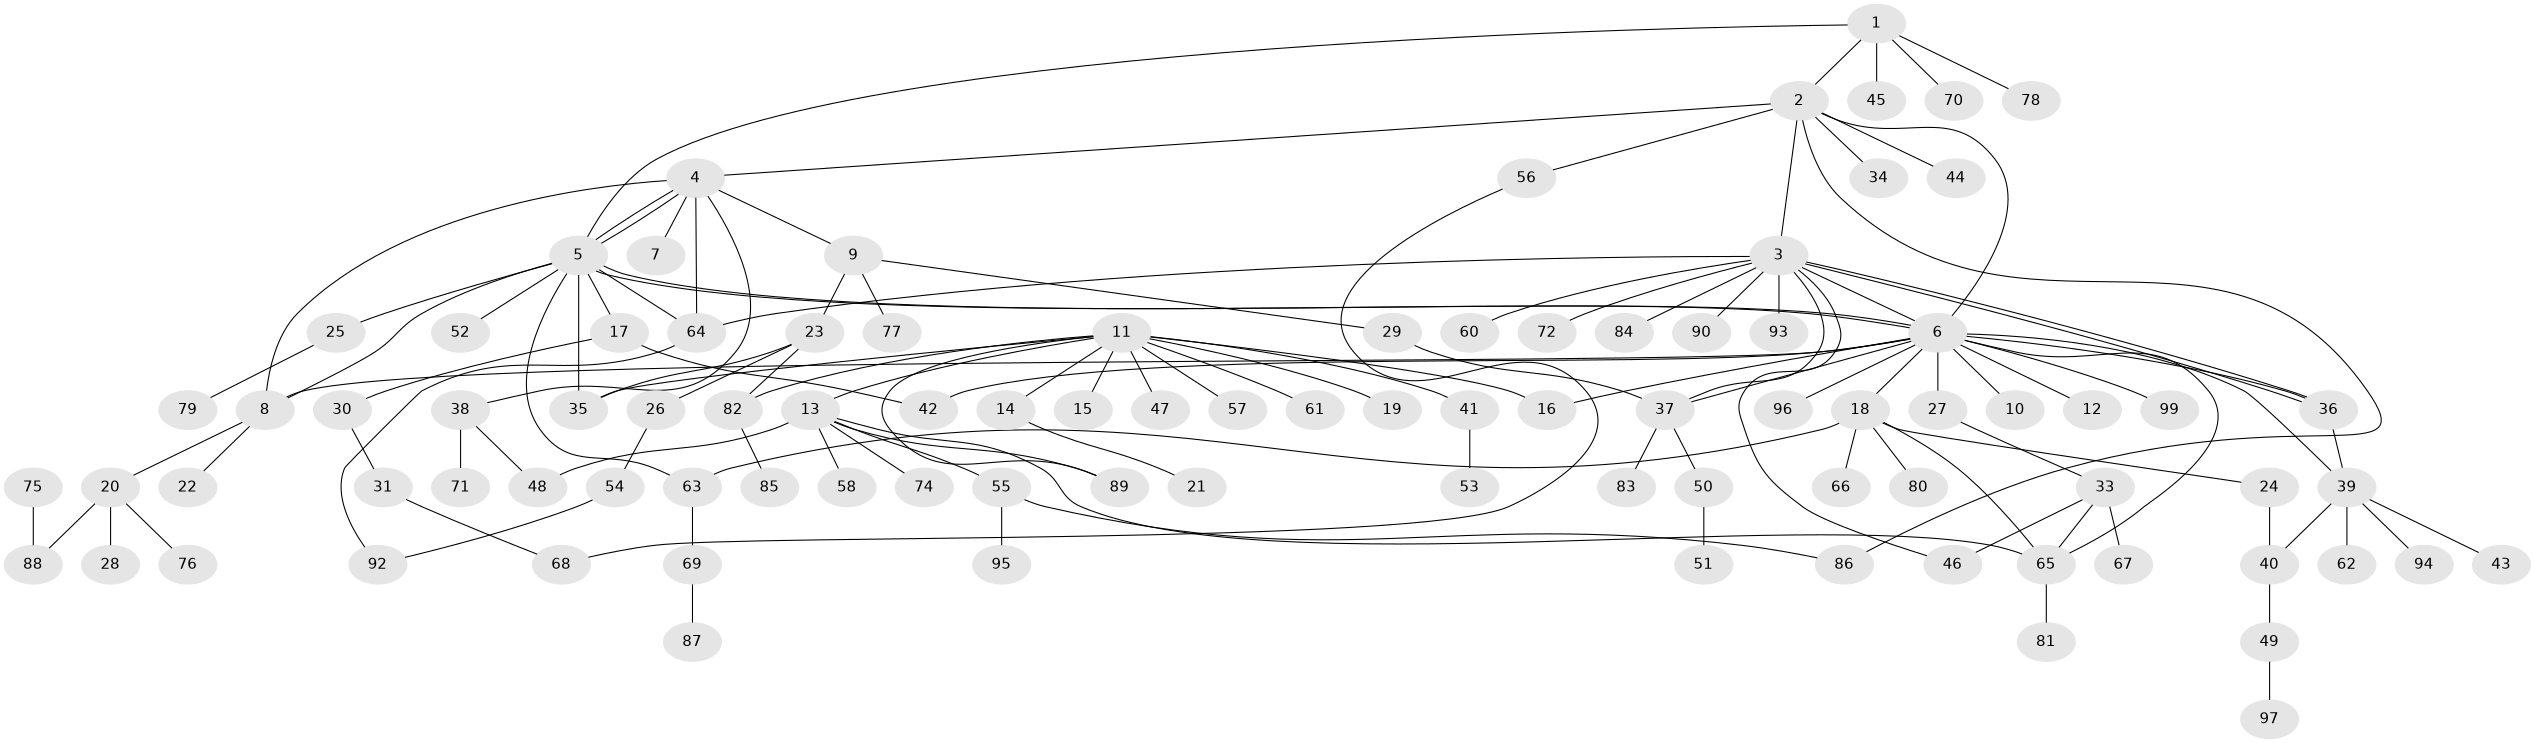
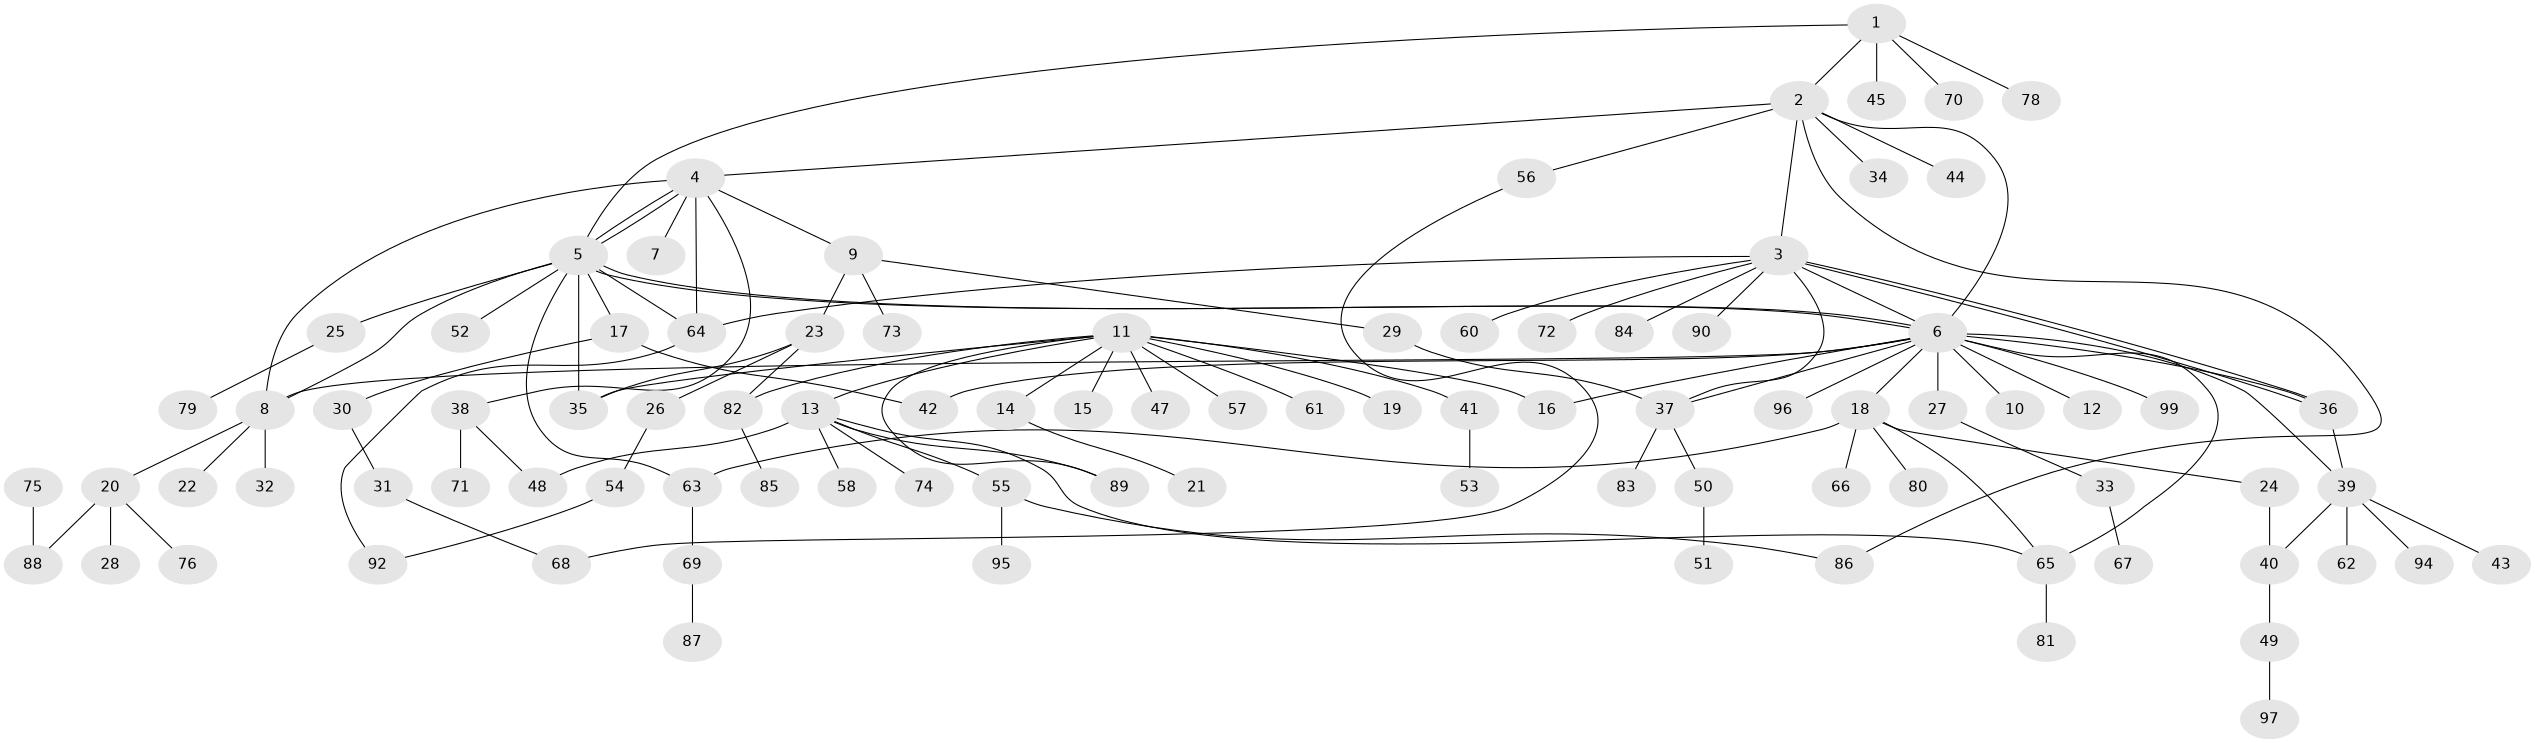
node "77": label "77" -> "73"
node "93": removed
node "32": added
edge "33" -- "65": removed
node "46": removed
